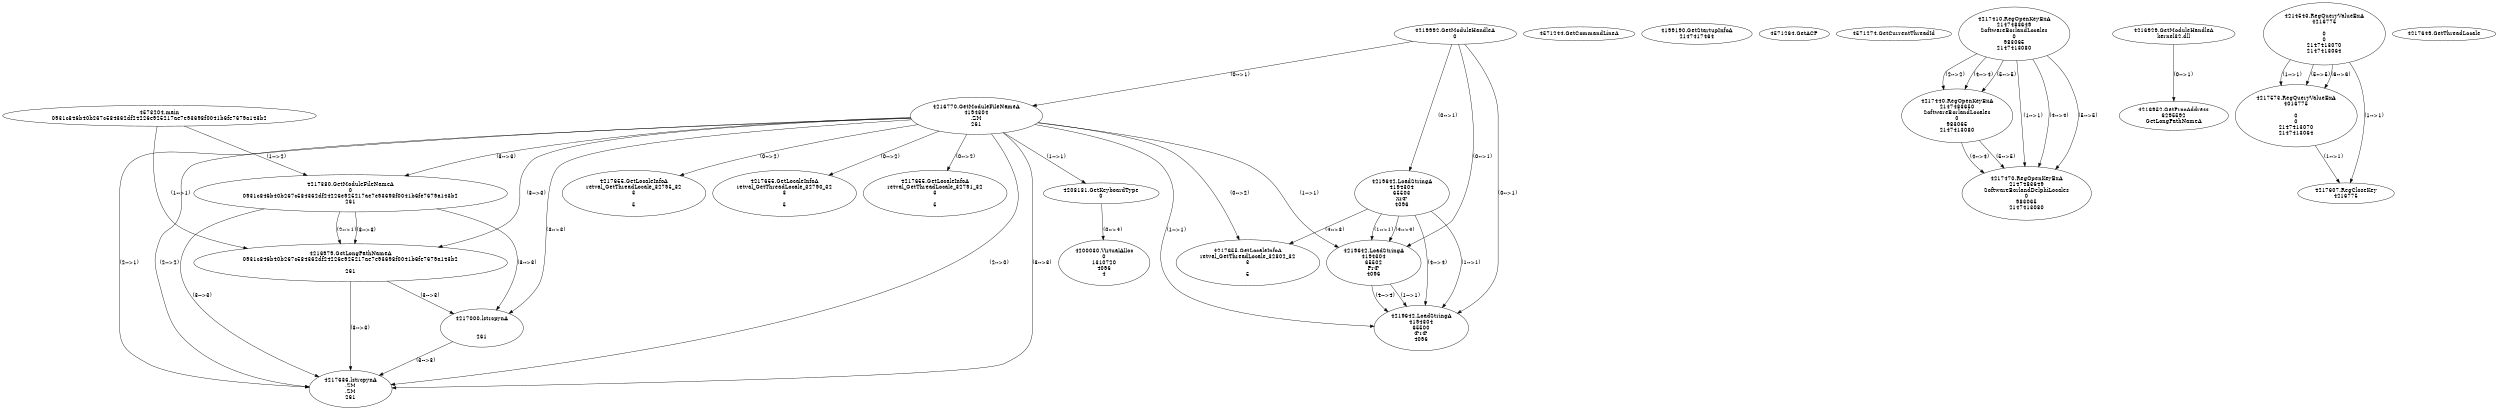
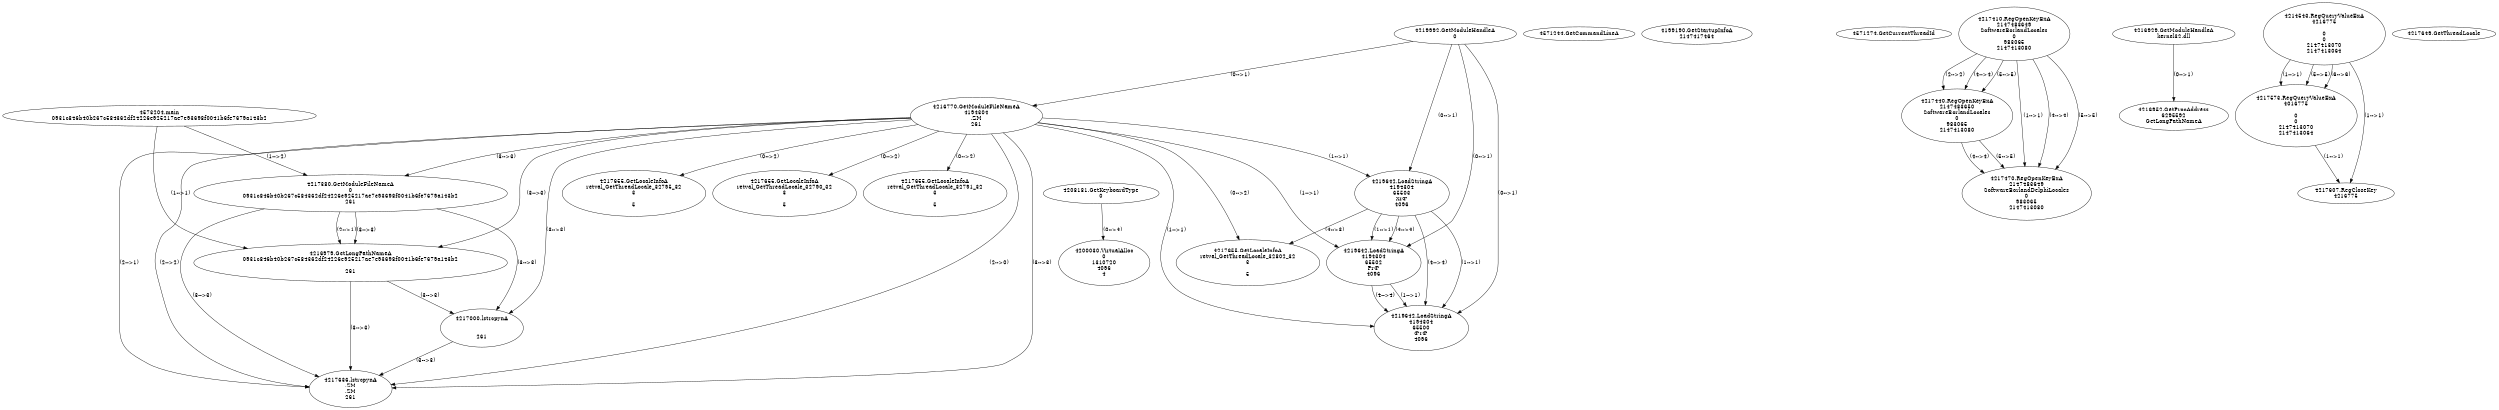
node "4571264.GetACP": removed
edge "4216770.GetModuleFileNameA 4194304 .ZM 261" -> "4208181.GetKeyboardType 0": now "4216770.GetModuleFileNameA 4194304 .ZM 261" -> "4219642.LoadStringA 4194304 65503 Xr@ 4096"
